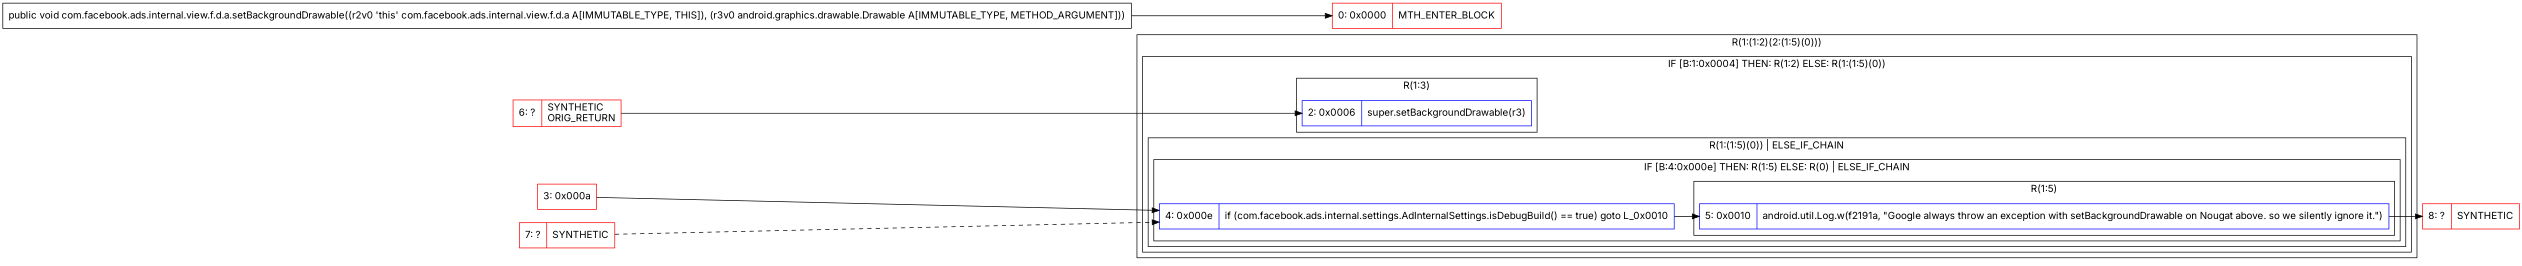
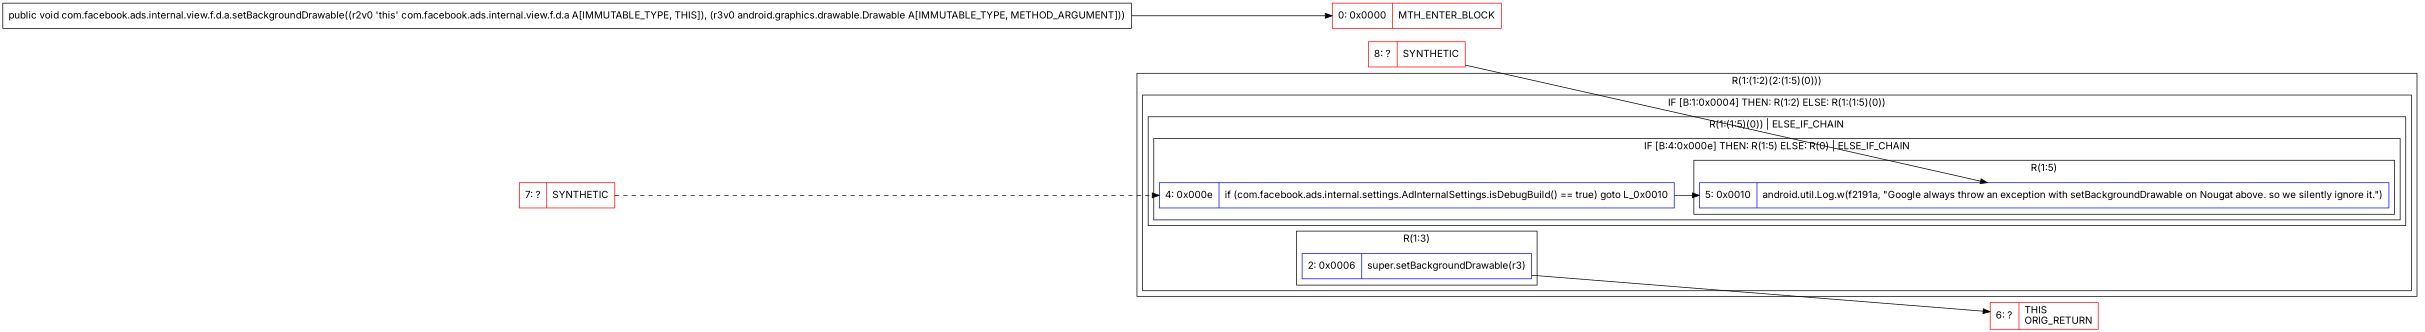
node "6: ?": text "SYNTHETIC" -> "THIS"
edge "6: ?" -> "2: 0x0006": reversed
node "3: 0x000a": removed
edge "5: 0x0010" -> "8: ?": reversed
